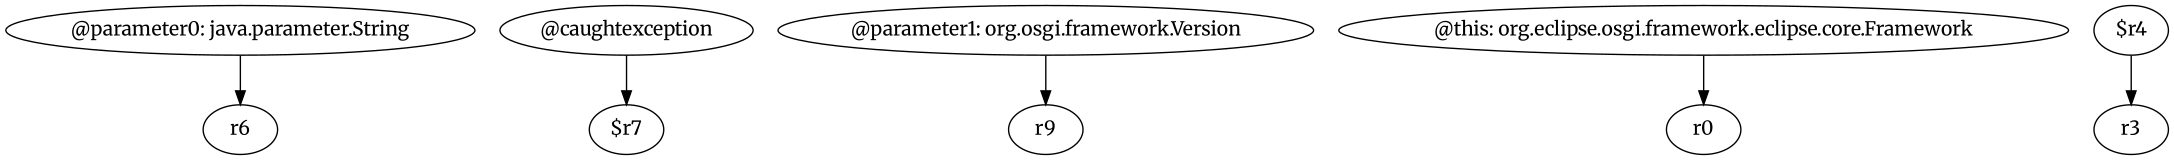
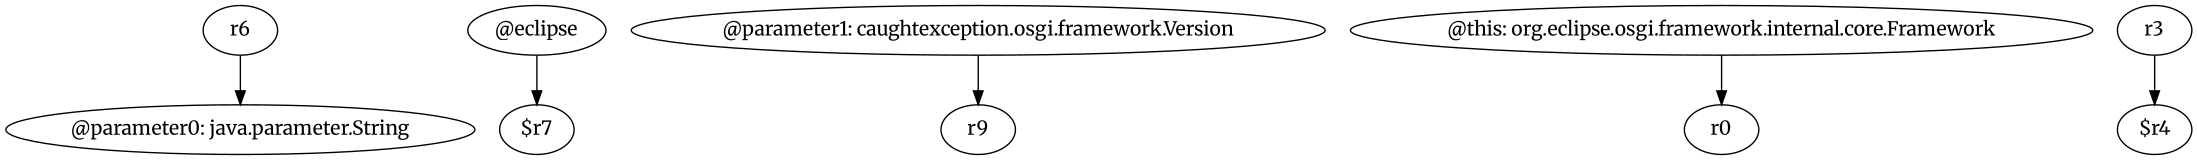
node "@caughtexception": label "@caughtexception" -> "@eclipse"
node "@parameter1: org.osgi.framework.Version": label "@parameter1: org.osgi.framework.Version" -> "@parameter1: caughtexception.osgi.framework.Version"
node "@this: org.eclipse.osgi.framework.eclipse.core.Framework": label "@this: org.eclipse.osgi.framework.eclipse.core.Framework" -> "@this: org.eclipse.osgi.framework.internal.core.Framework"
edge "@parameter0: java.parameter.String" -> "r6": reversed
edge "$r4" -> "r3": reversed
